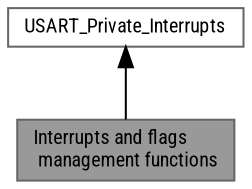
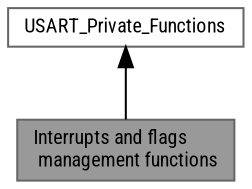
node "USART_Private_Interrupts": label "USART_Private_Interrupts" -> "USART_Private_Functions"
